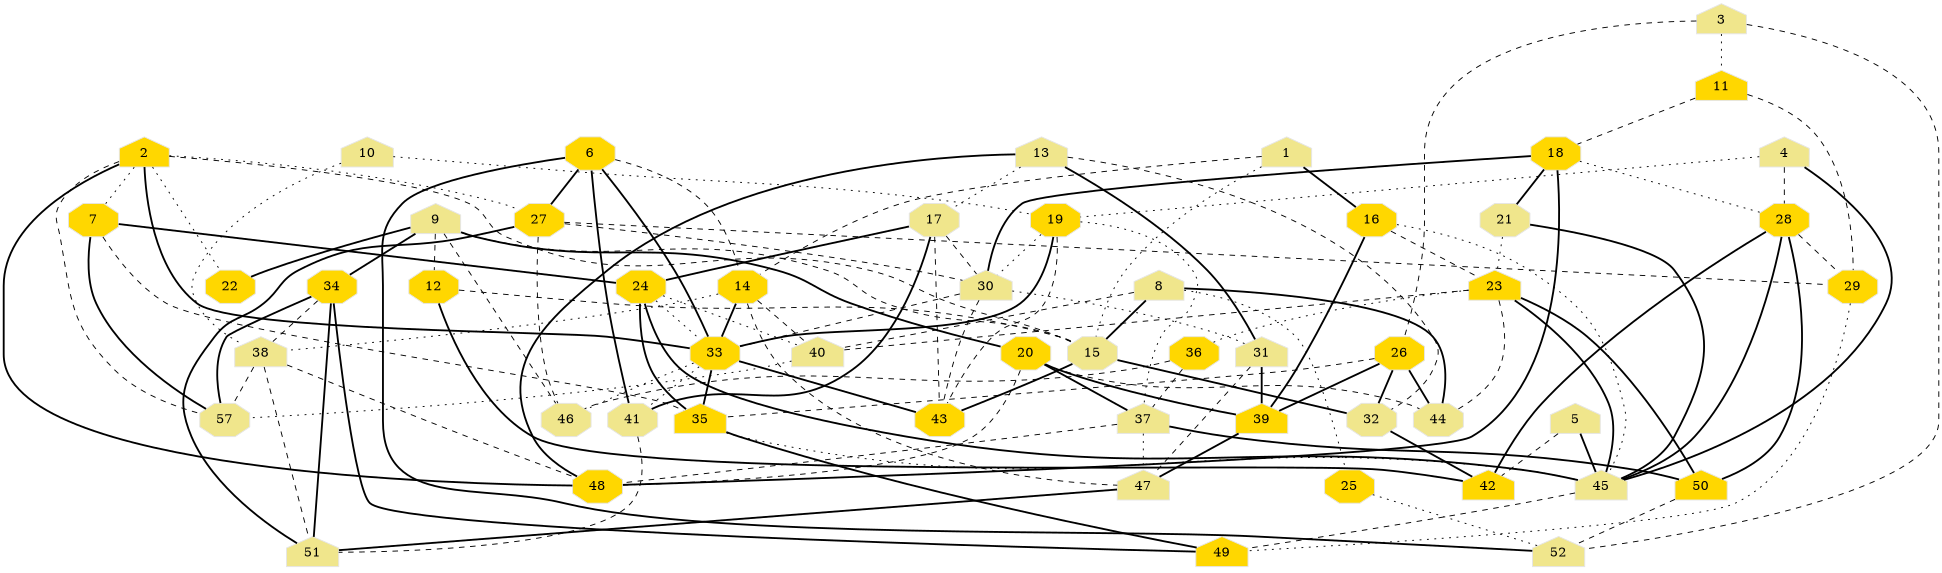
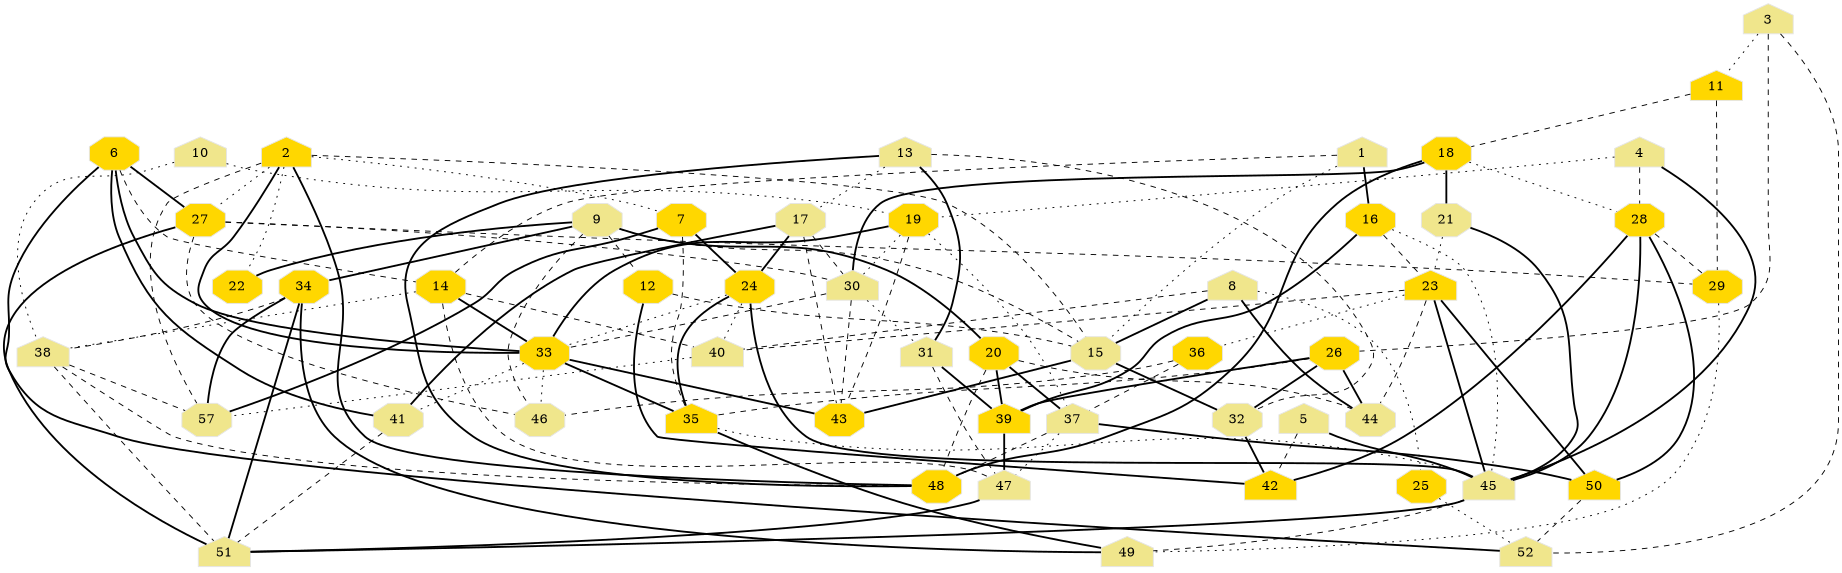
node "9": shape house -> octagon
edge "45" -- "51": added
node "49": fillcolor gold -> khaki
